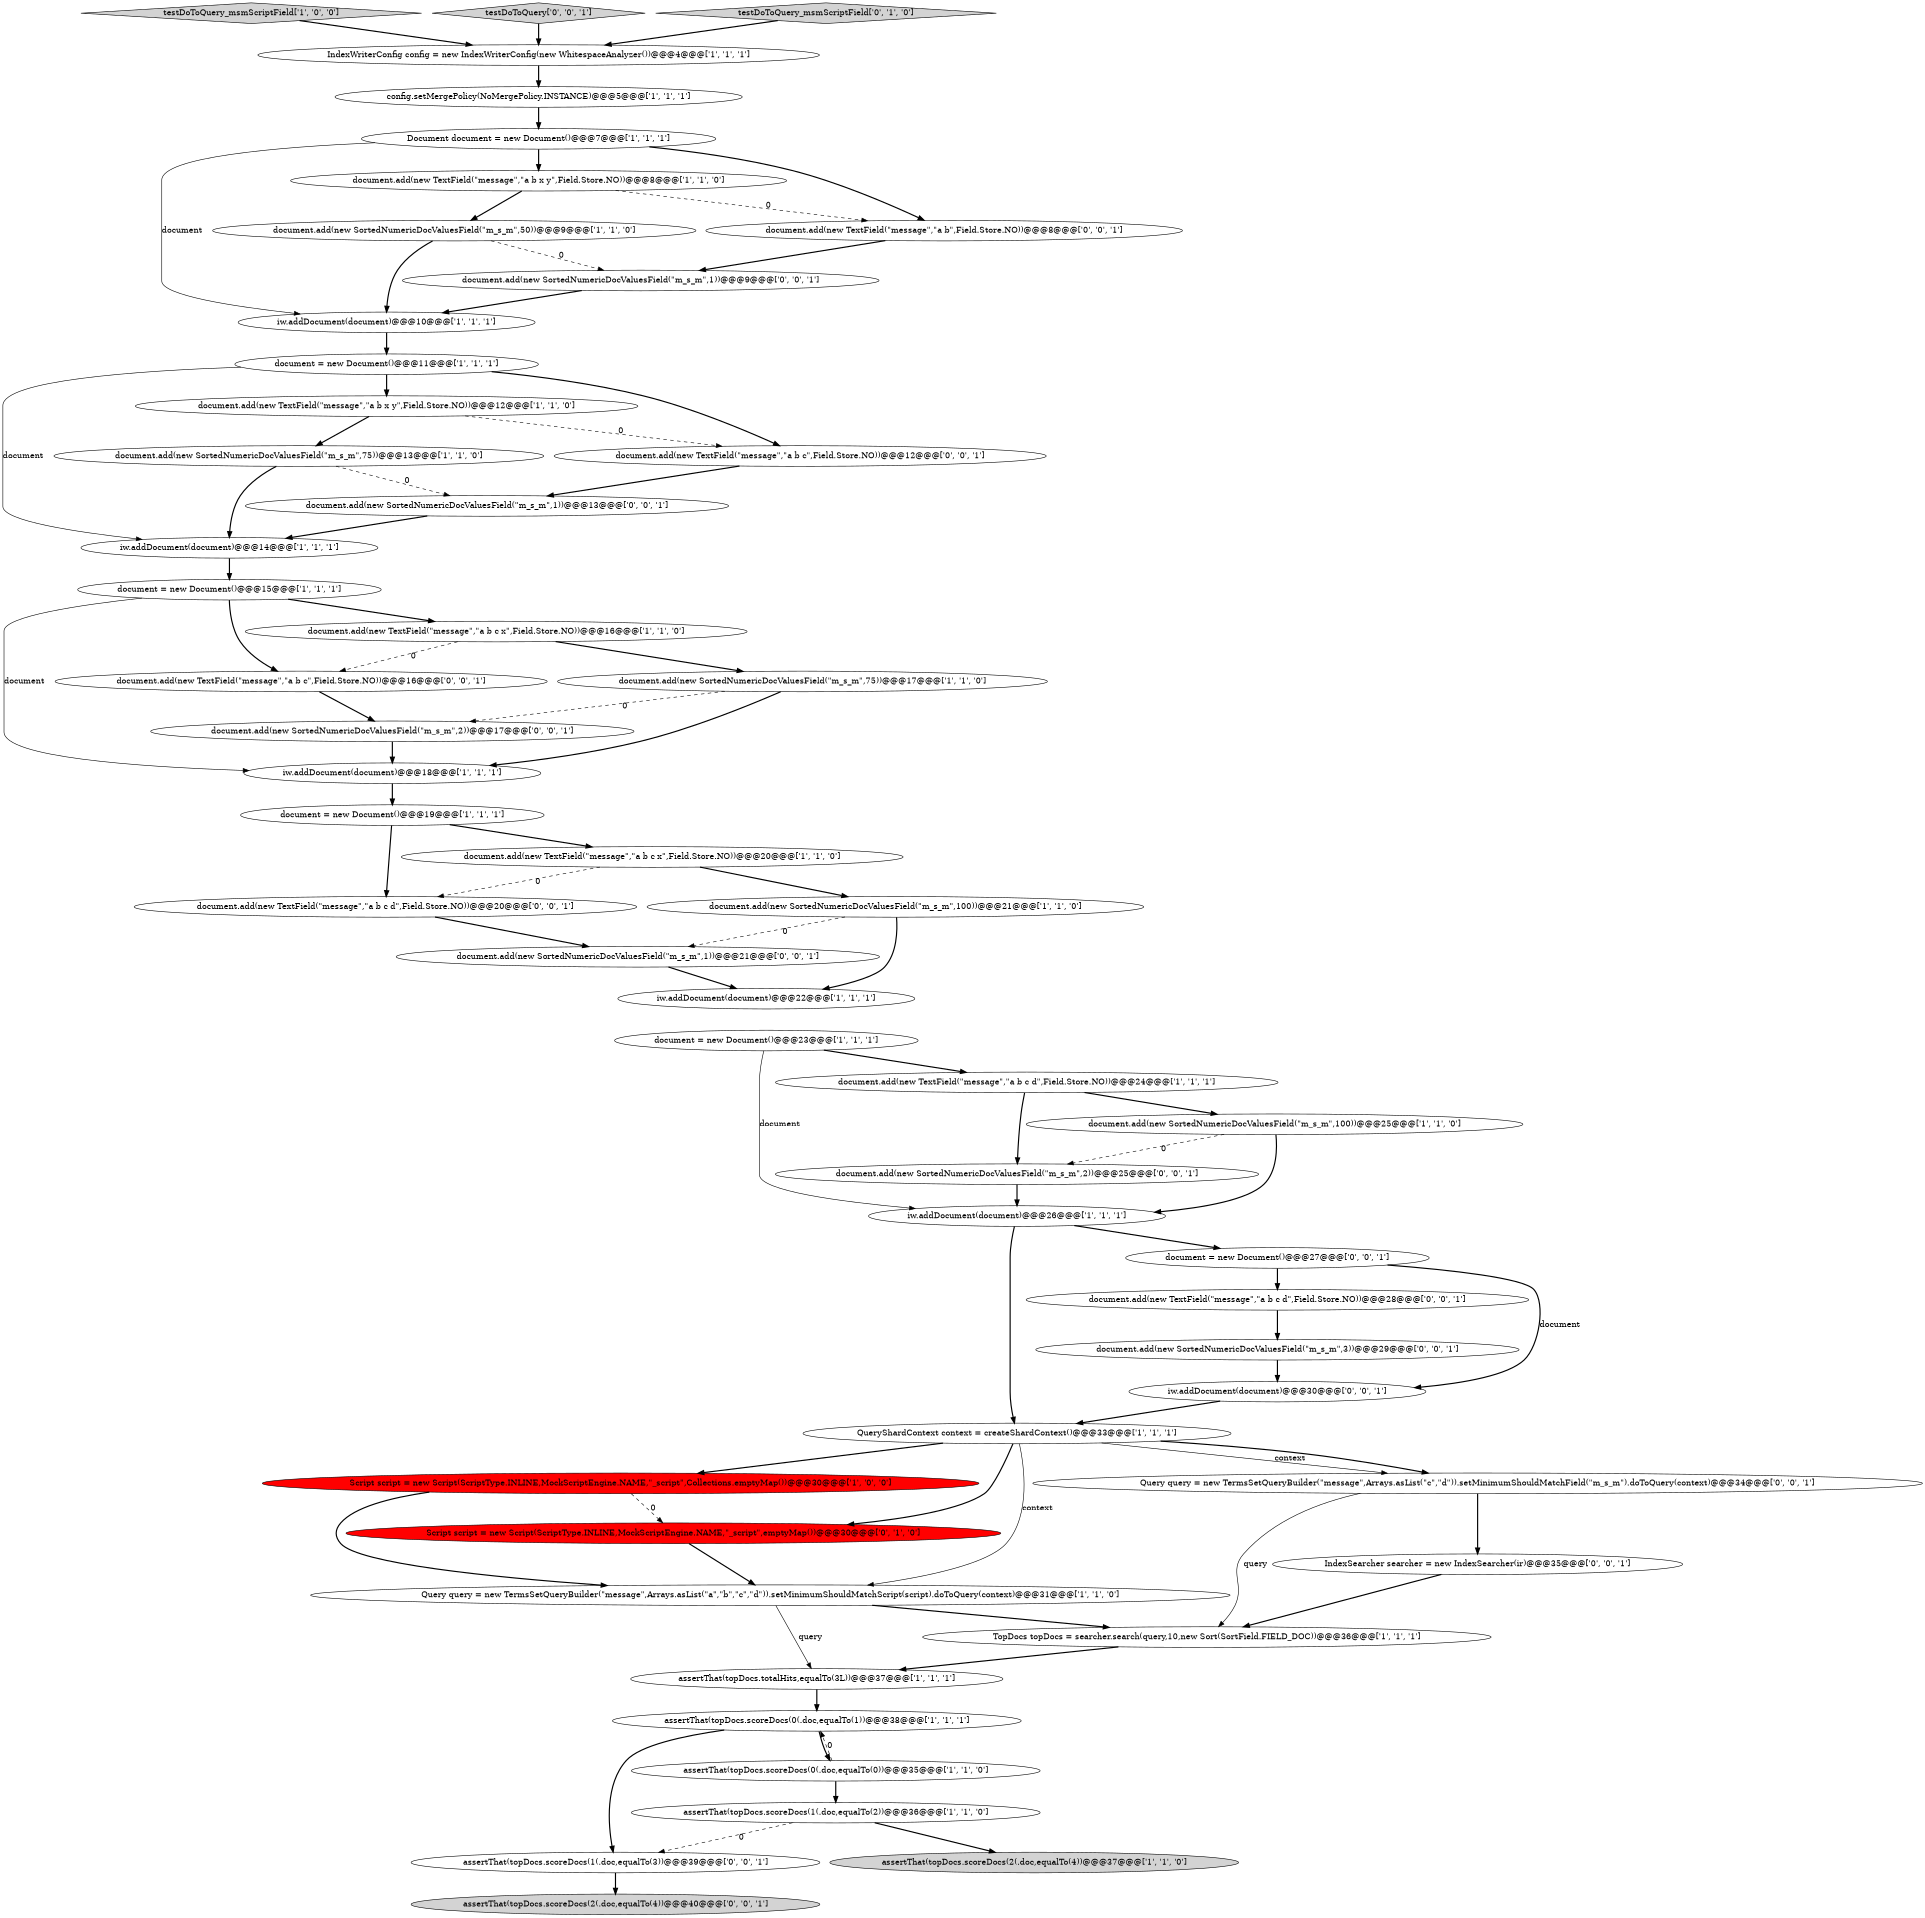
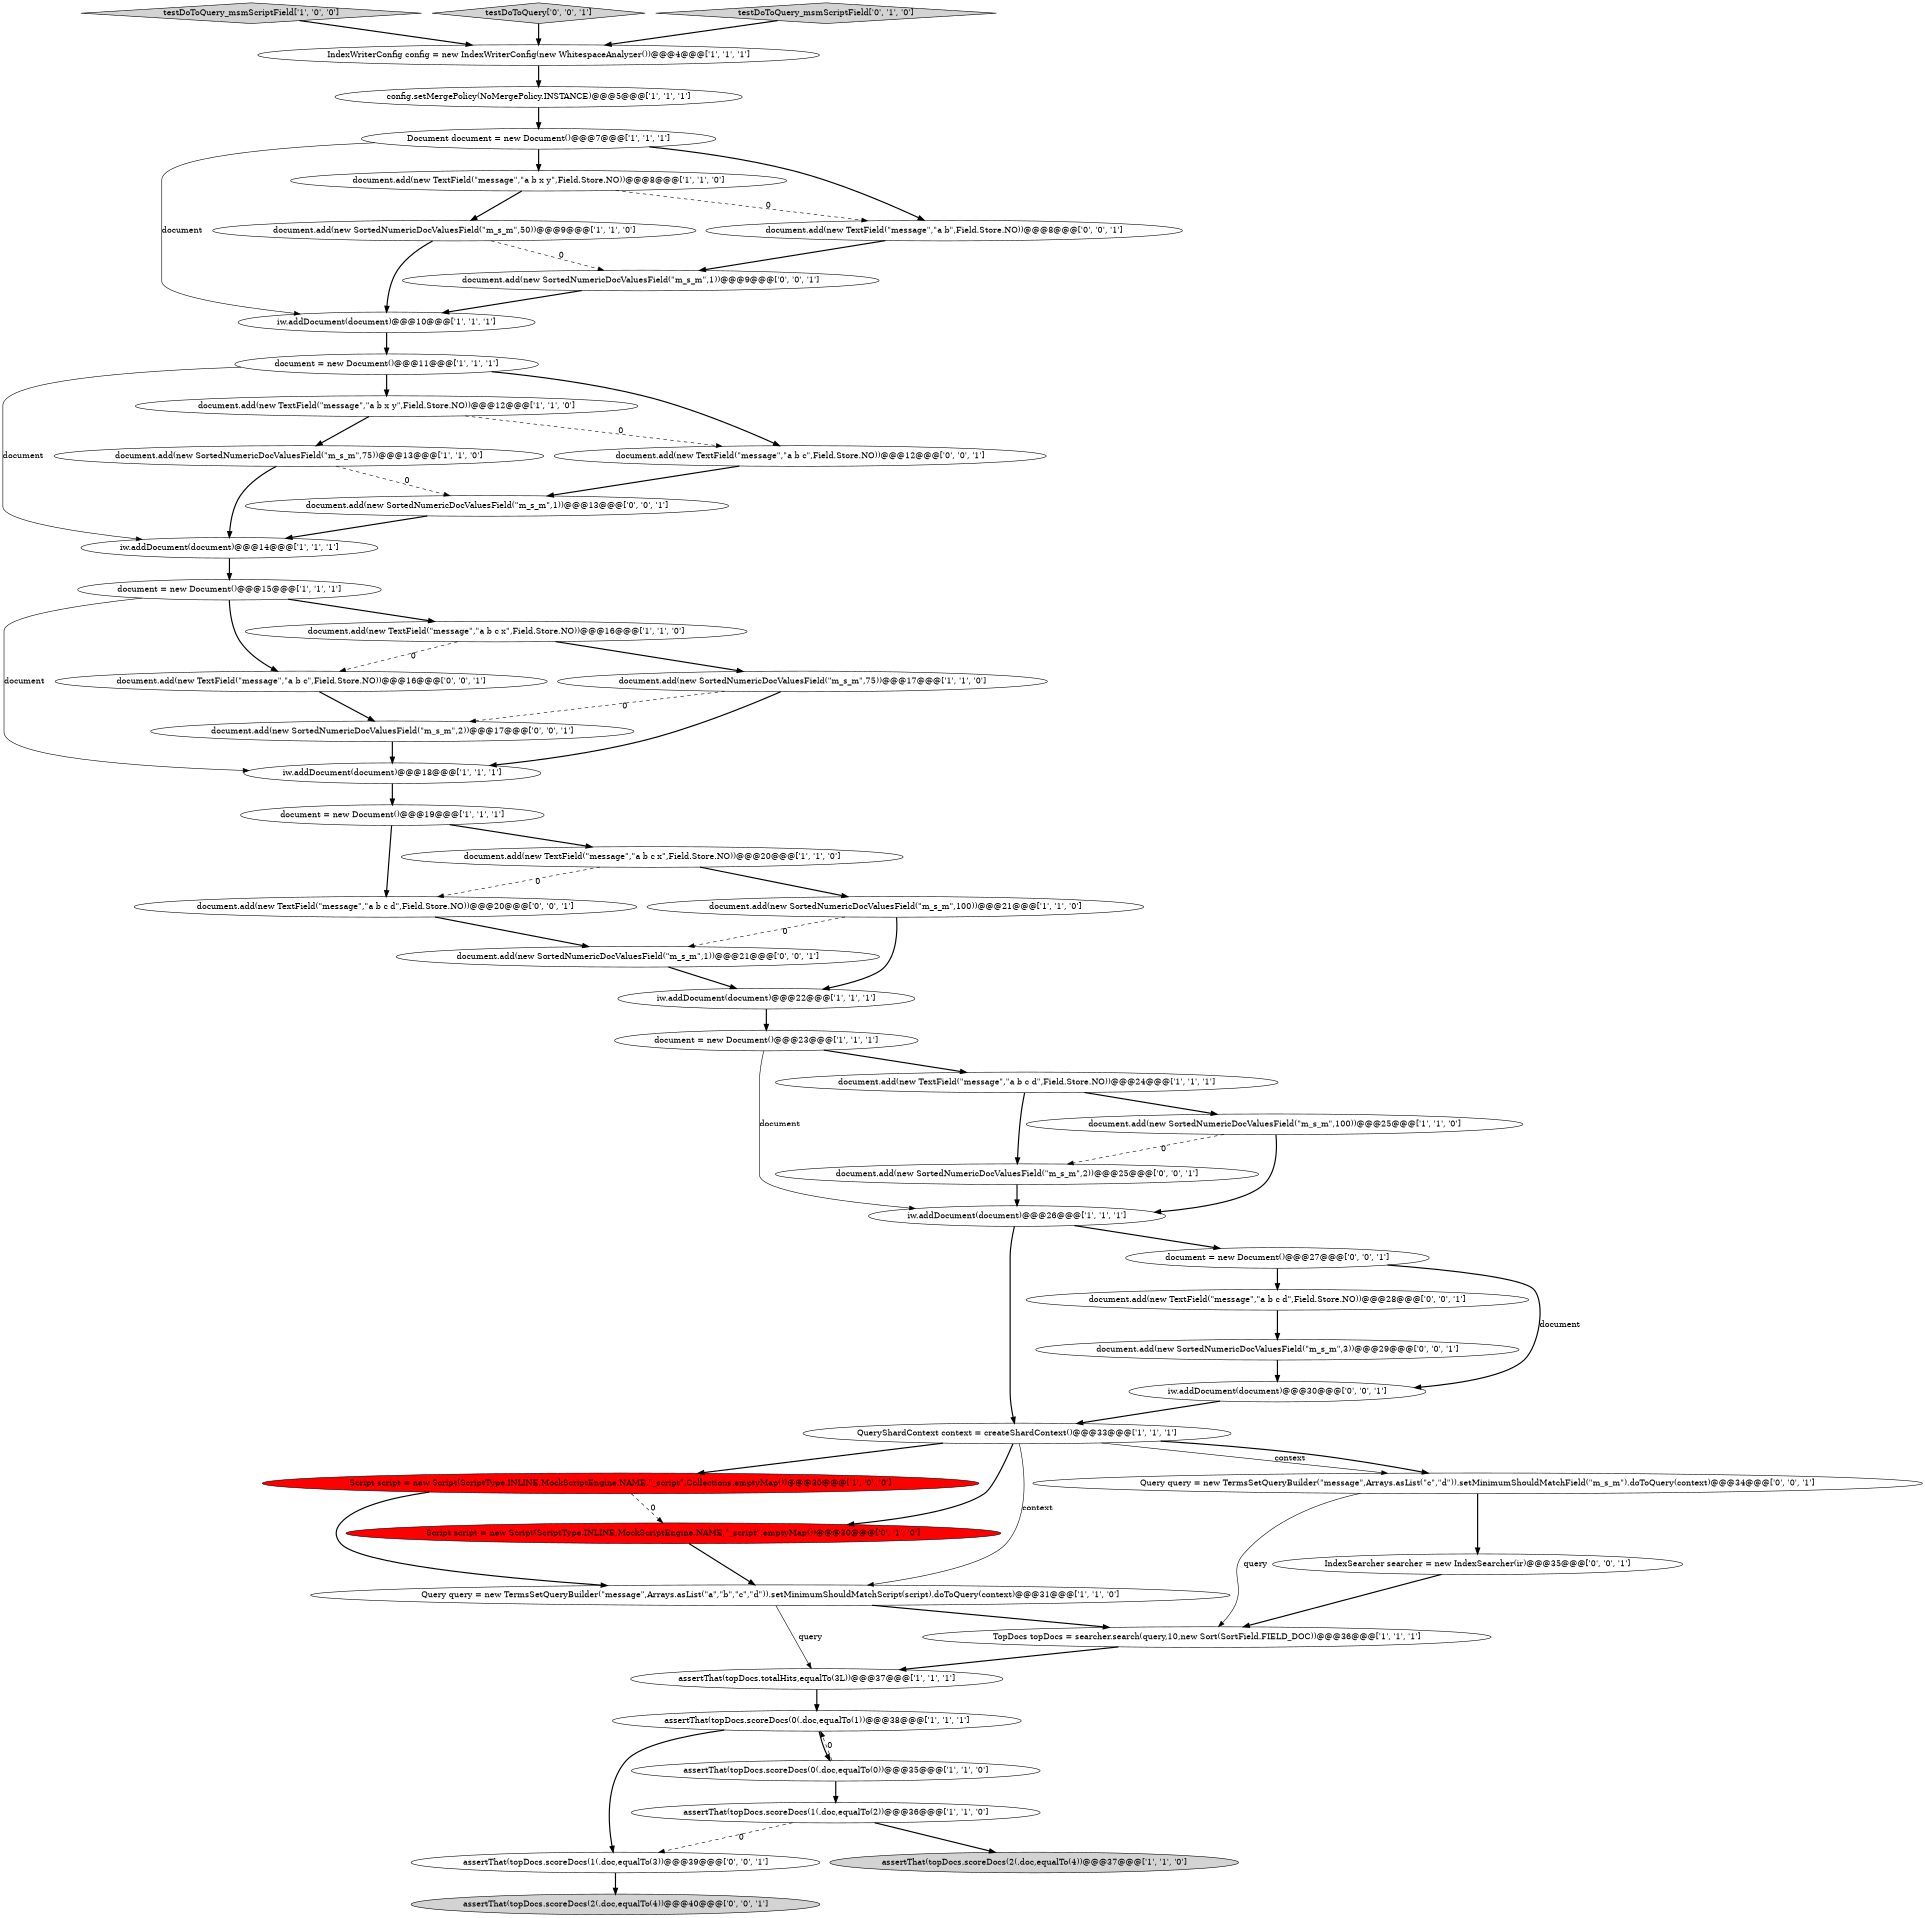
edge "iw.addDocument(document)@@@22@@@['1', '1', '1']" -> "document = new Document()@@@23@@@['1', '1', '1']": added
